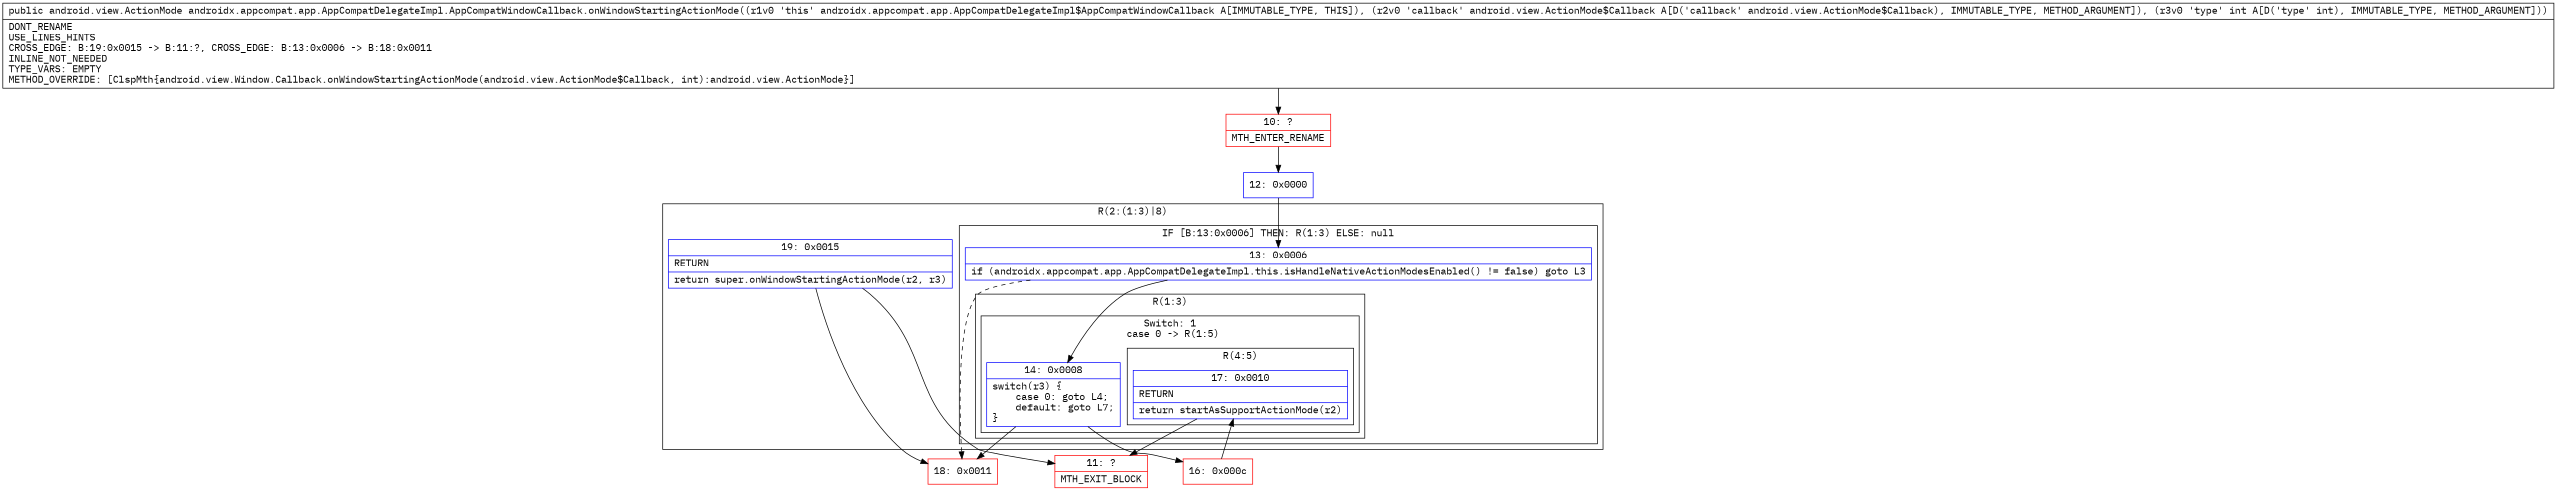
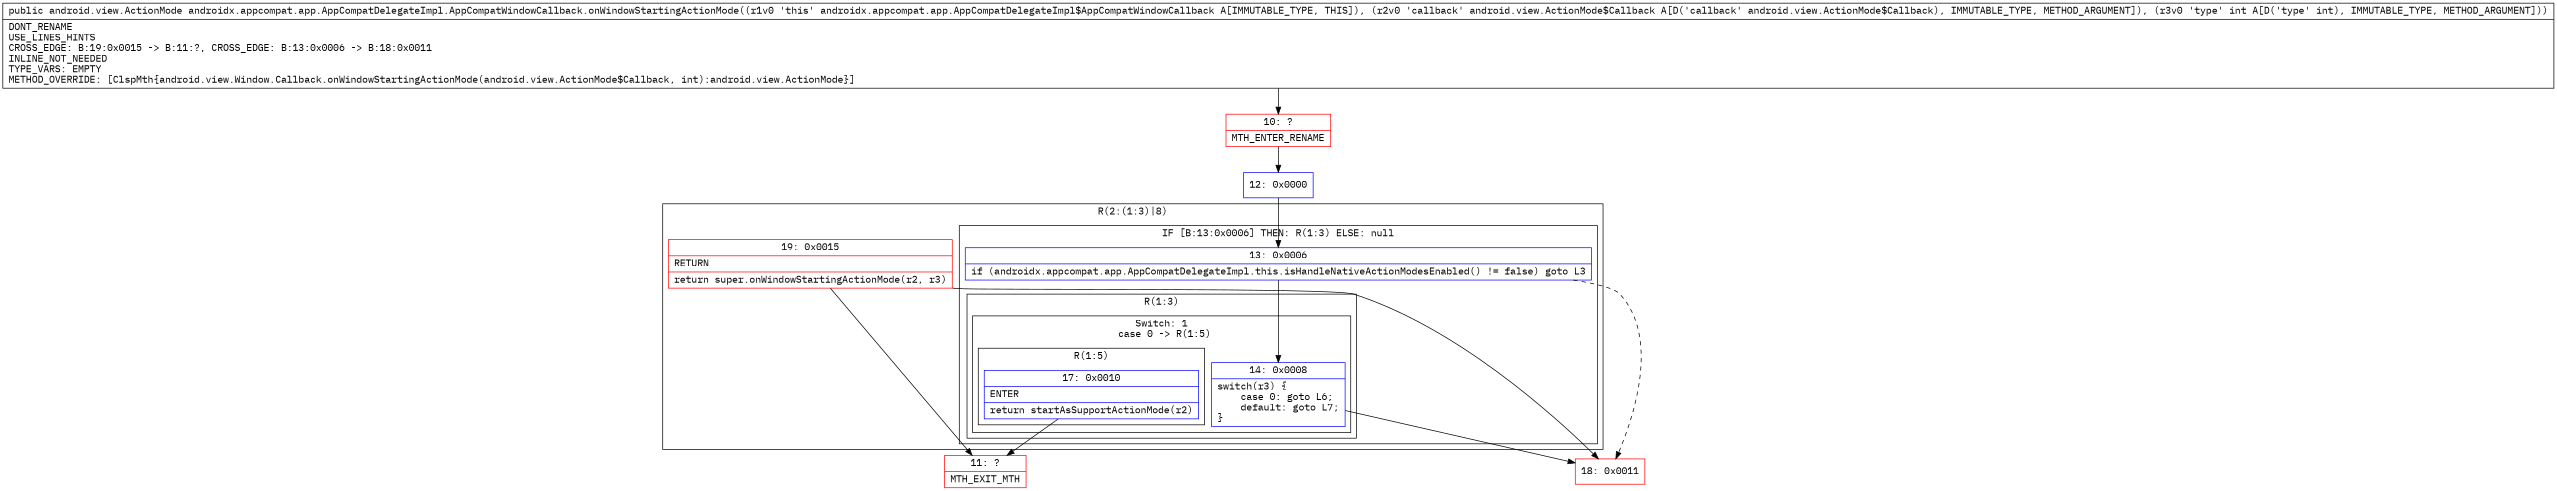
node "19: 0x0015": color blue -> red
cluster "R(4:5)": label "R(4:5)" -> "R(1:5)"
node "17: 0x0010": text "RETURN" -> "ENTER"
node "14: 0x0008": text "case 0: goto L4;" -> "case 0: goto L6;"
node "16: 0x000c": removed
node "11: ?": text "MTH_EXIT_BLOCK" -> "MTH_EXIT_MTH"
